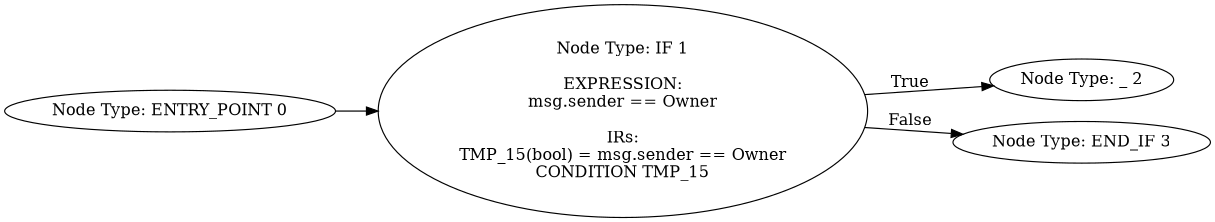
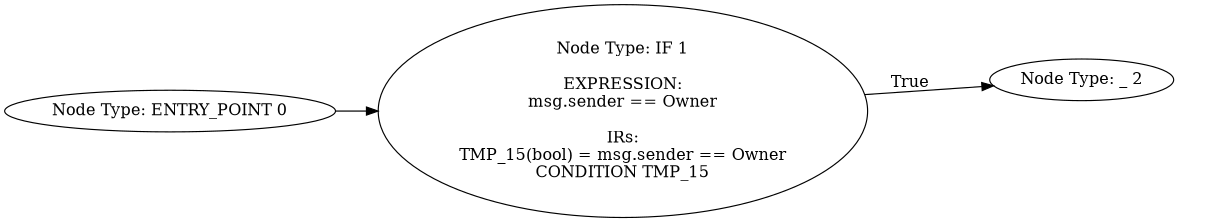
node "Node Type: END_IF 3": removed
